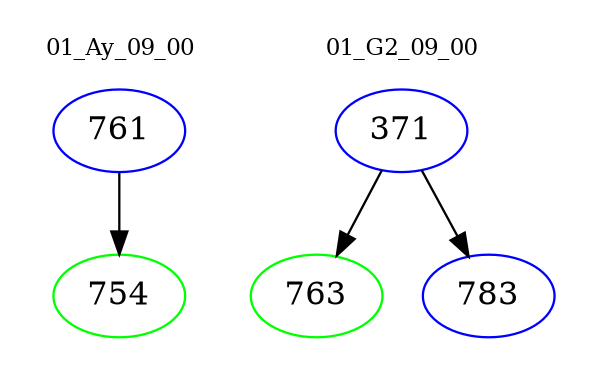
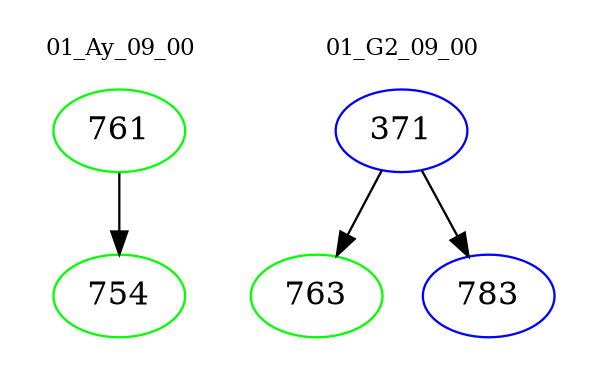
node "761": color blue -> green
